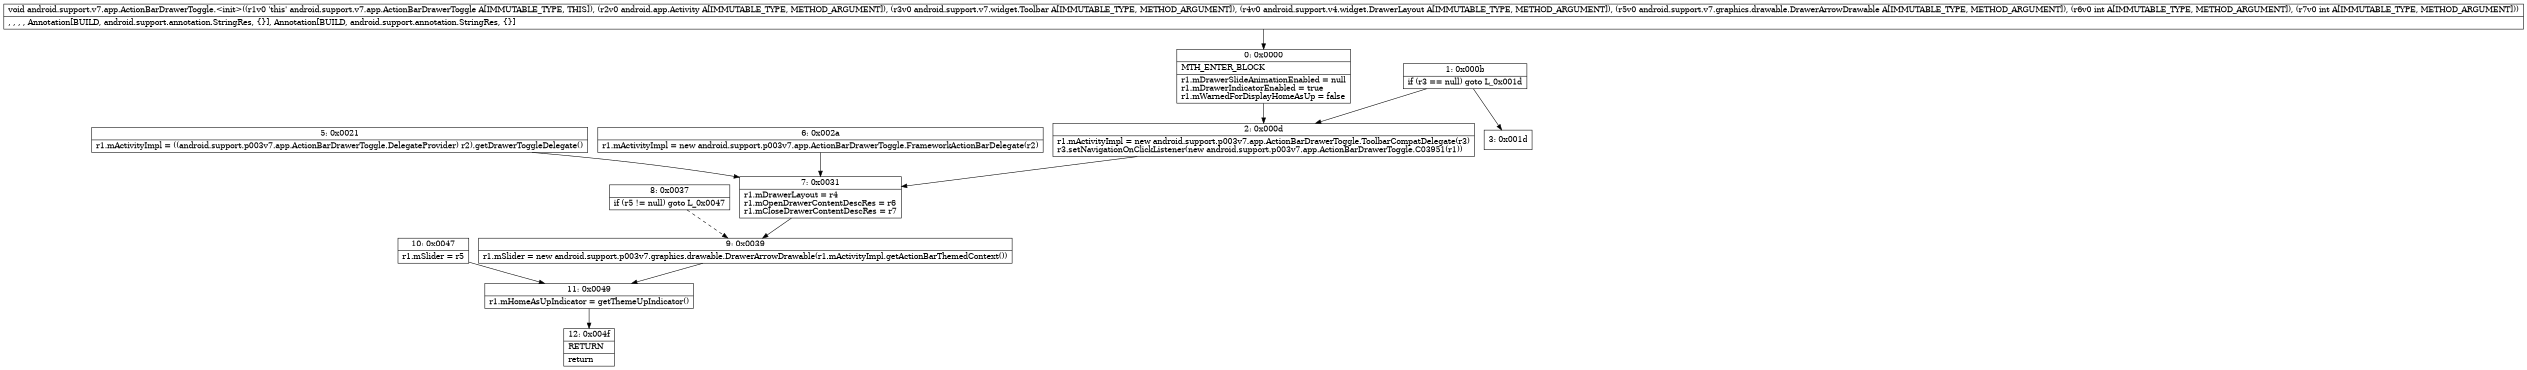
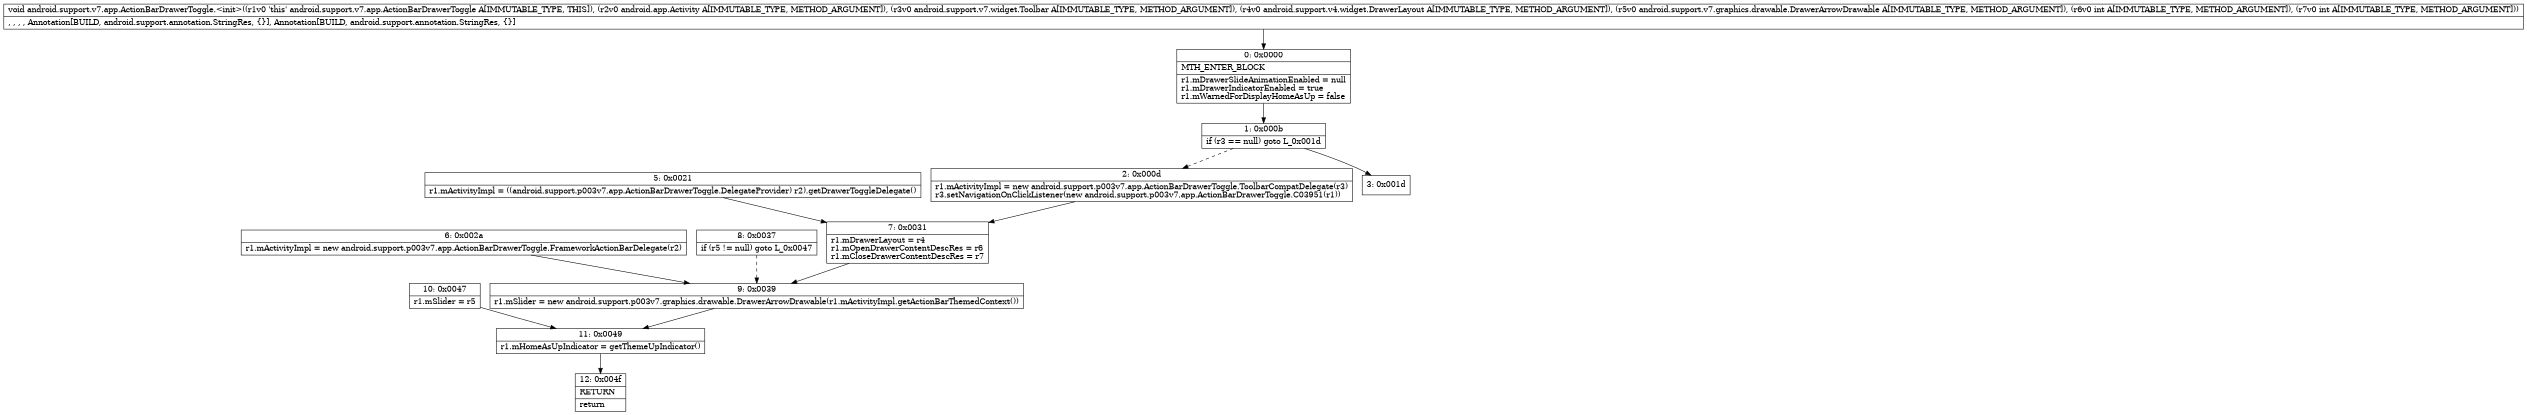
edge "1: 0x000b" -> "2: 0x000d": style solid -> dashed
edge "0: 0x0000" -> "2: 0x000d": now "0: 0x0000" -> "1: 0x000b"
edge "6: 0x002a" -> "7: 0x0031": now "6: 0x002a" -> "9: 0x0039"
